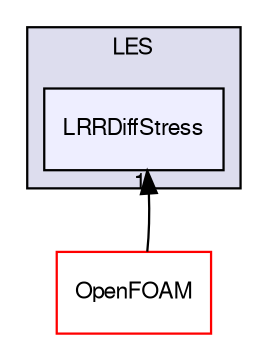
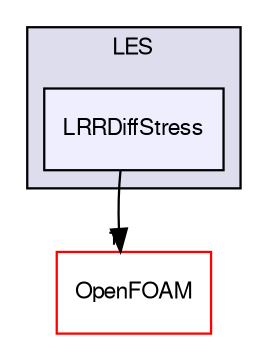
edge "OpenFOAM" -> "LRRDiffStress": reversed
